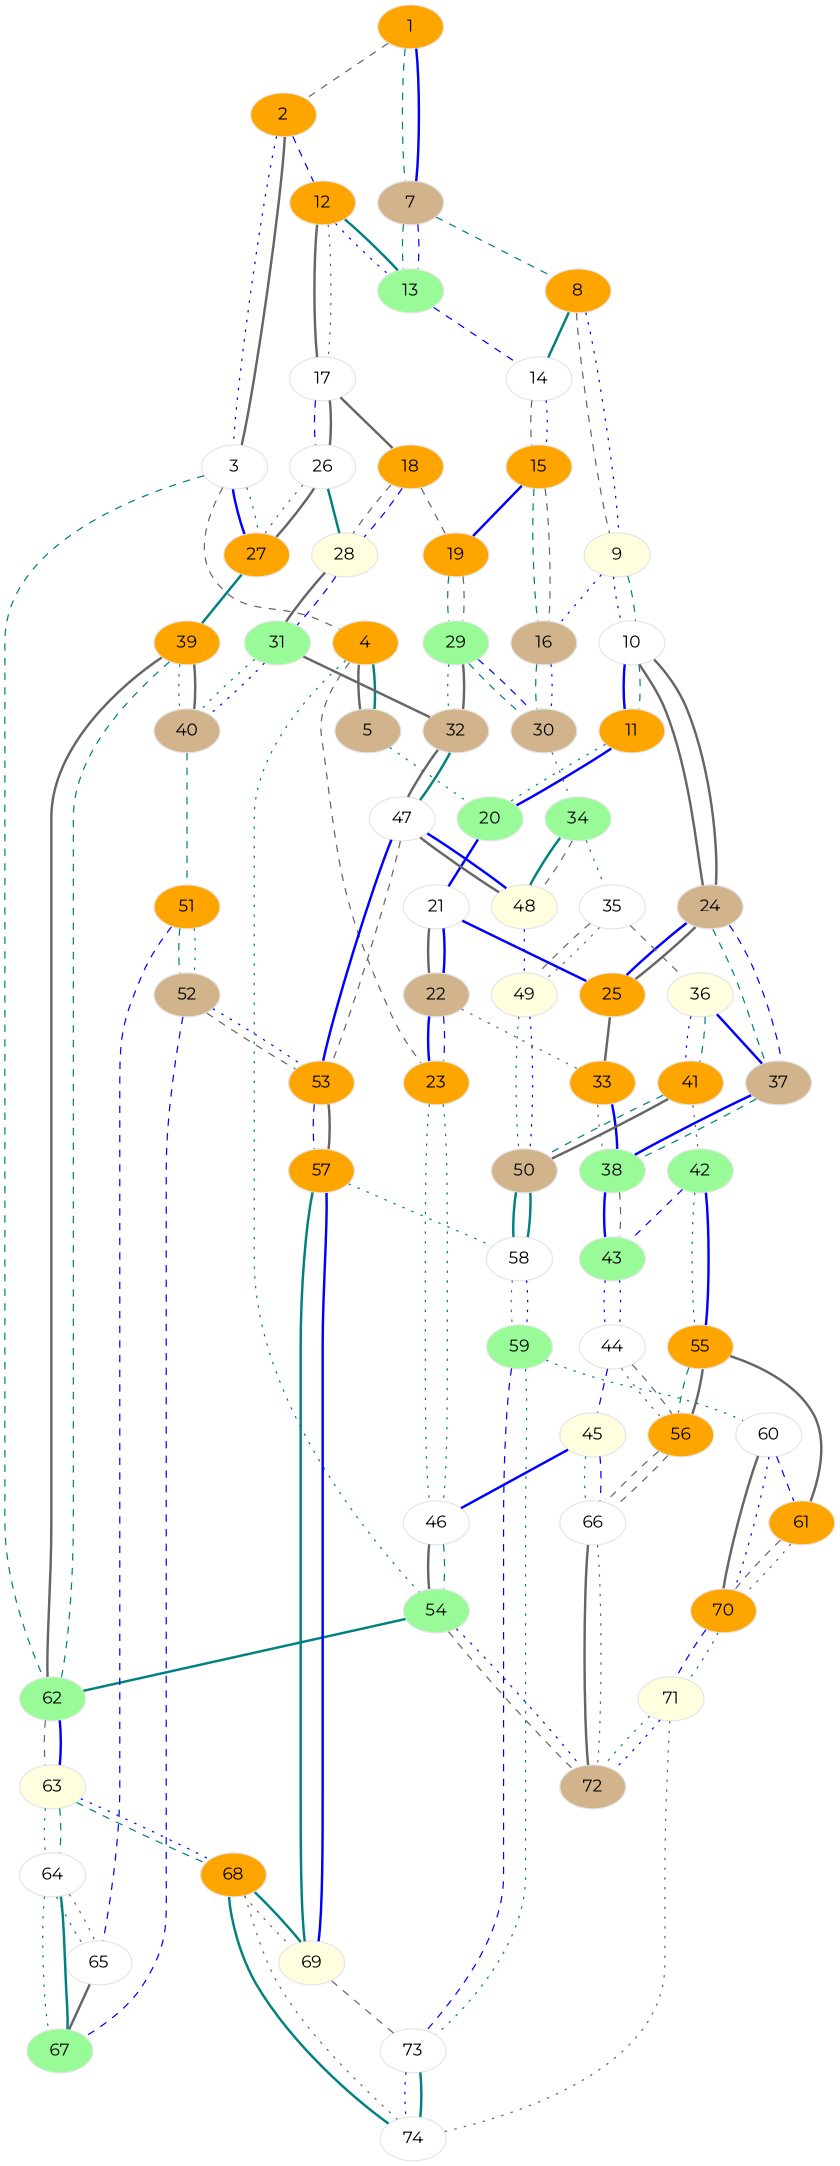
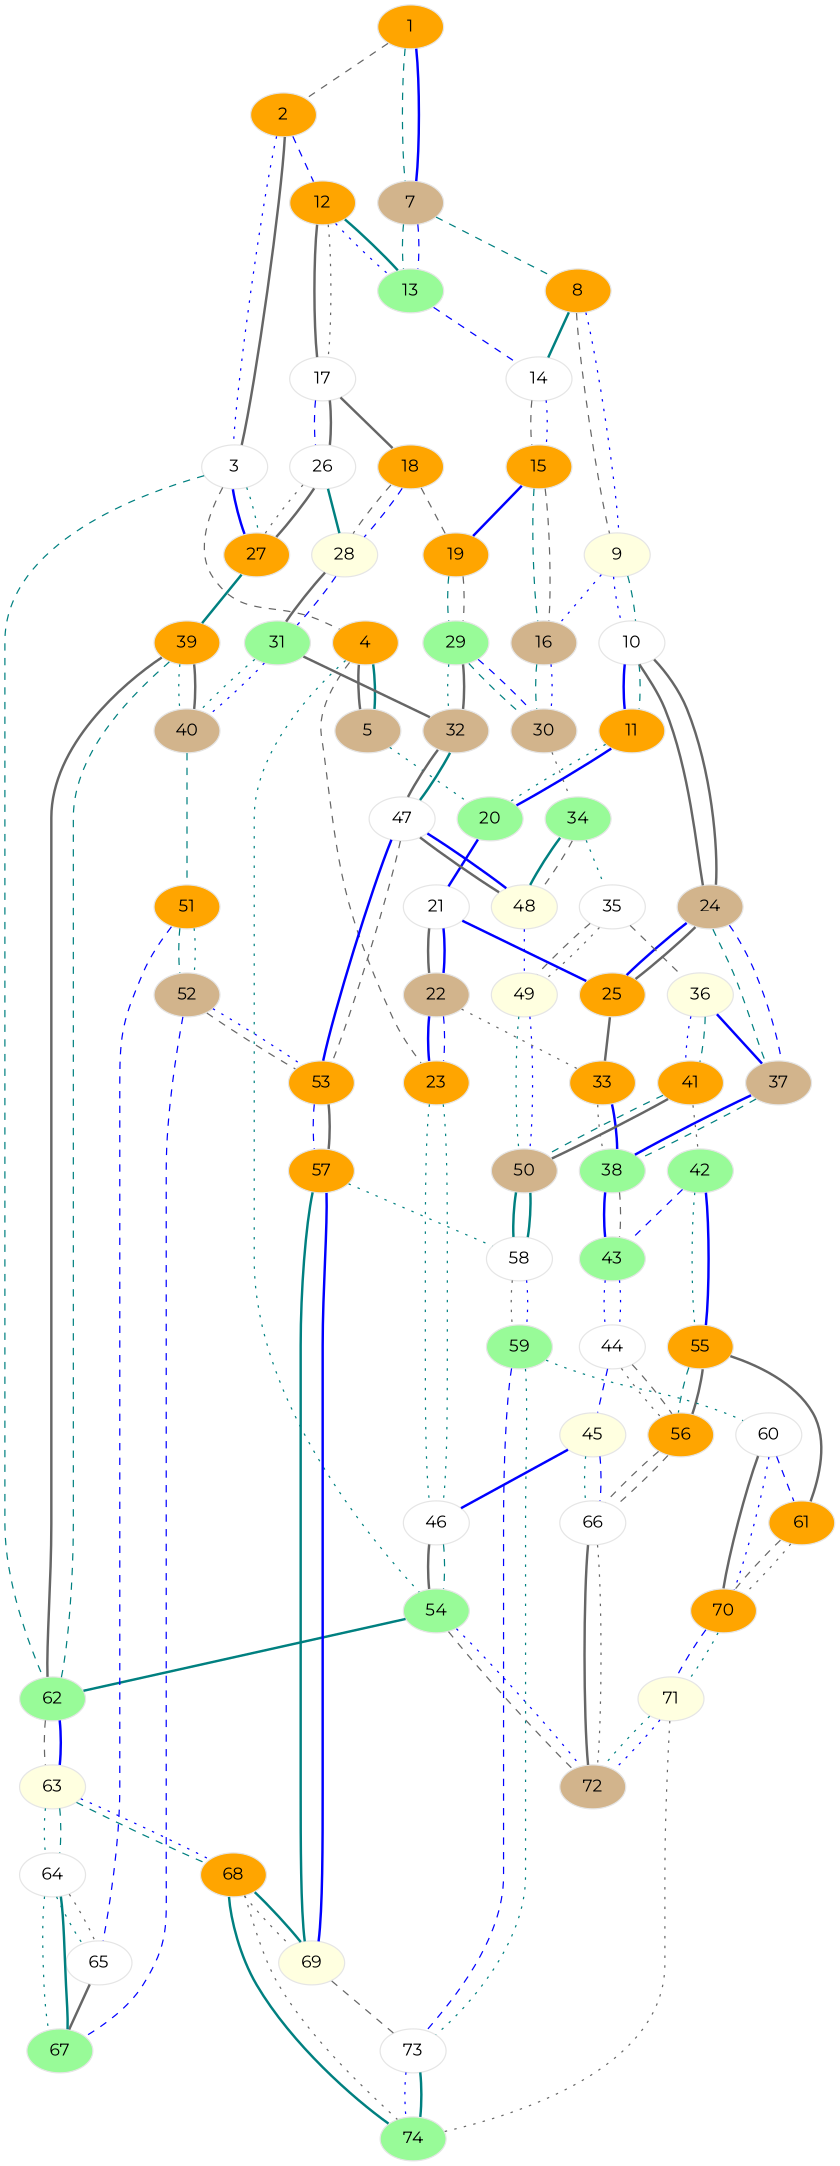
node "74": fillcolor white -> palegreen
